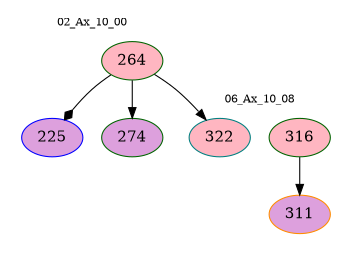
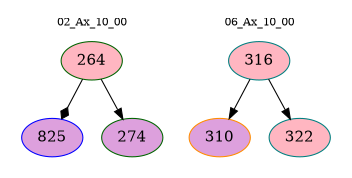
edge "264" -> "322": now "316" -> "322"
cluster "06_Ax_10_08": label "06_Ax_10_08" -> "06_Ax_10_00"
node "225": label "225" -> "825"
node "316": color darkgreen -> teal
node "311": label "311" -> "310"
